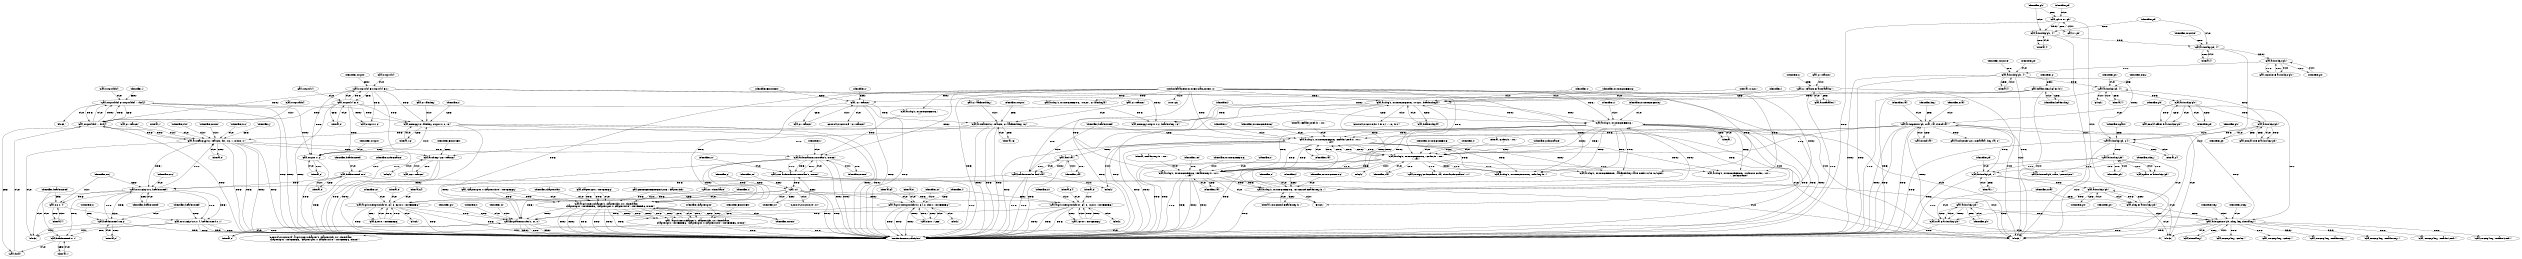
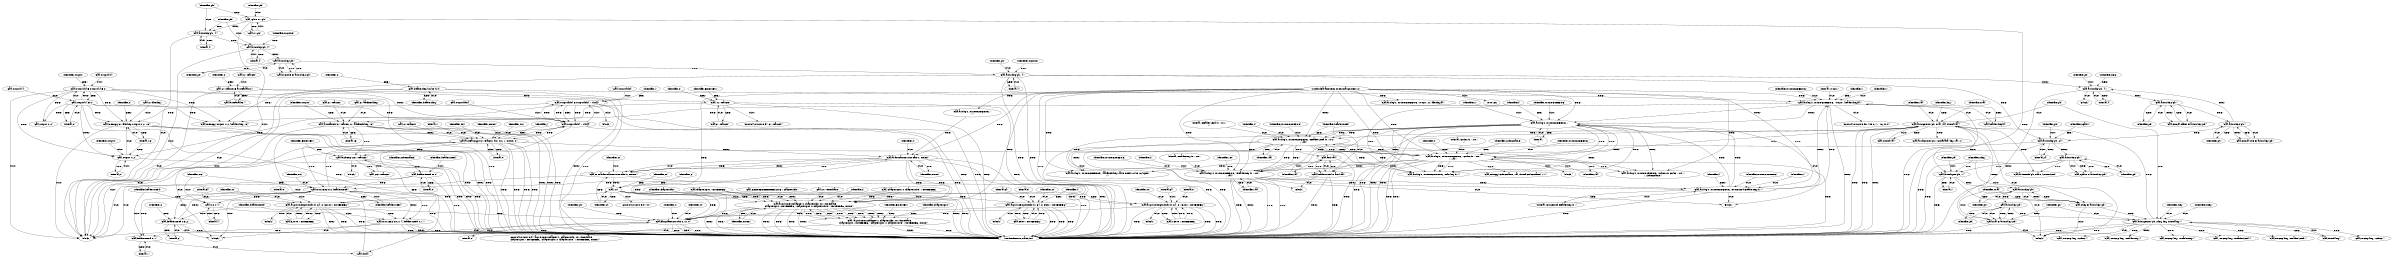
node "(Call,avio_skip(pb, 1))": label "(Call,avio_skip(pb, 1))" -> "(Call,avio_bytes(pb, 1))"
node "(Call,8500 * SET)": label "(Call,8500 * SET)" -> "(Call,8500 * TIMEPREC)"
edge "(Call,AV_WB32(src, header_seed))" -> "(MethodReturn,static int)": added, label "DDG:"
